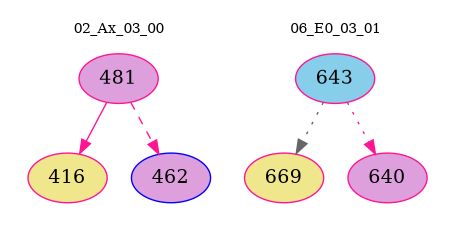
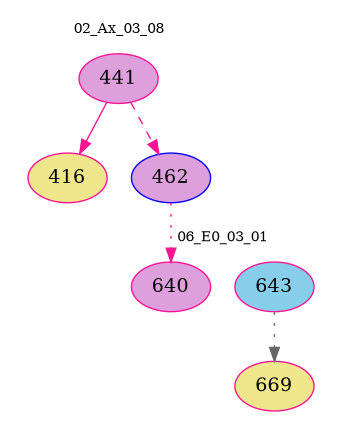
cluster "02_Ax_03_00": label "02_Ax_03_00" -> "02_Ax_03_08"
node "481": label "481" -> "441"
edge "643" -> "640": now "462" -> "640"
